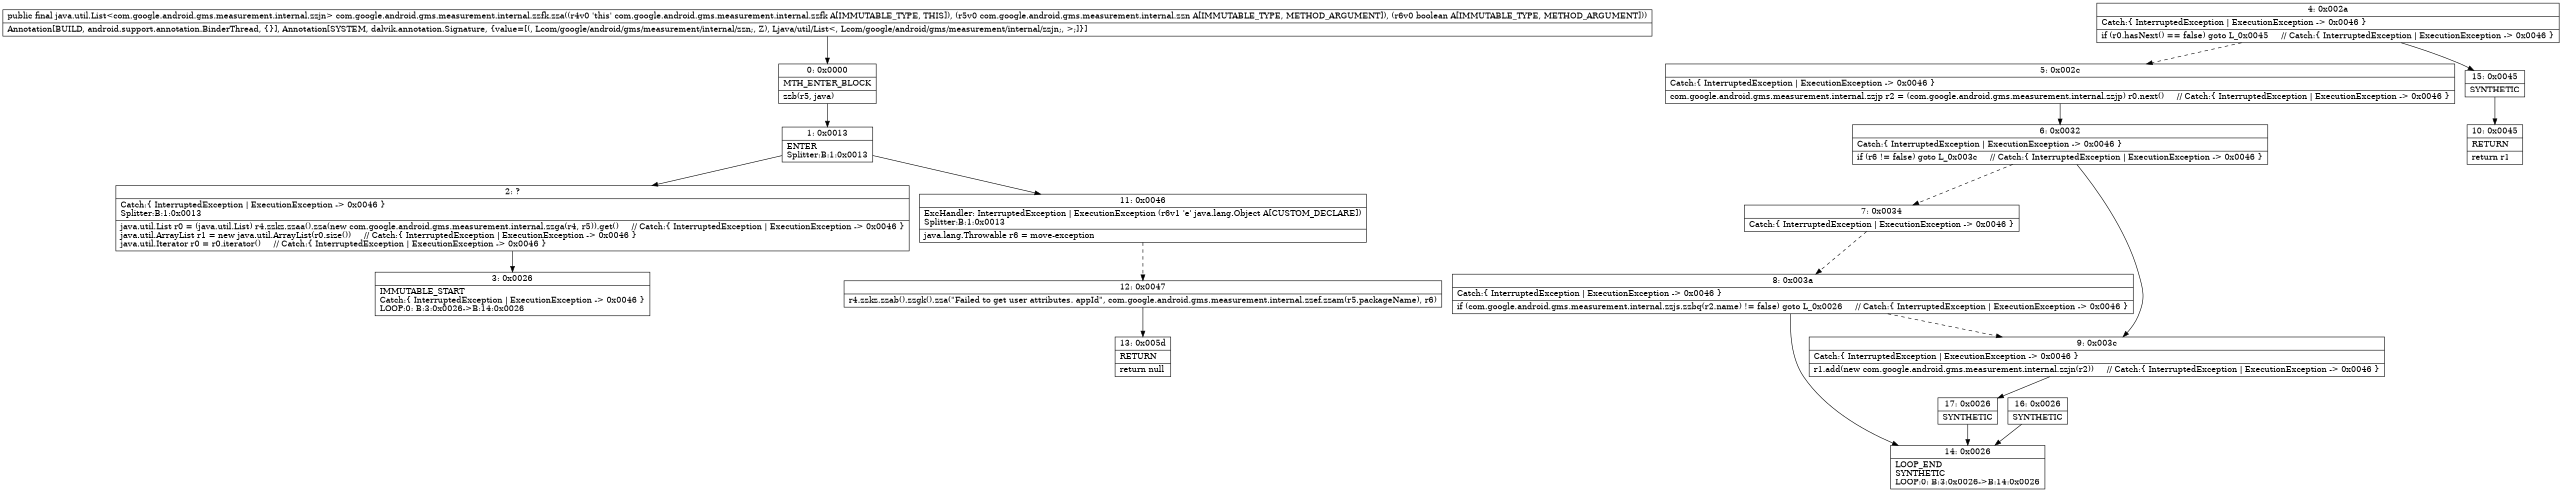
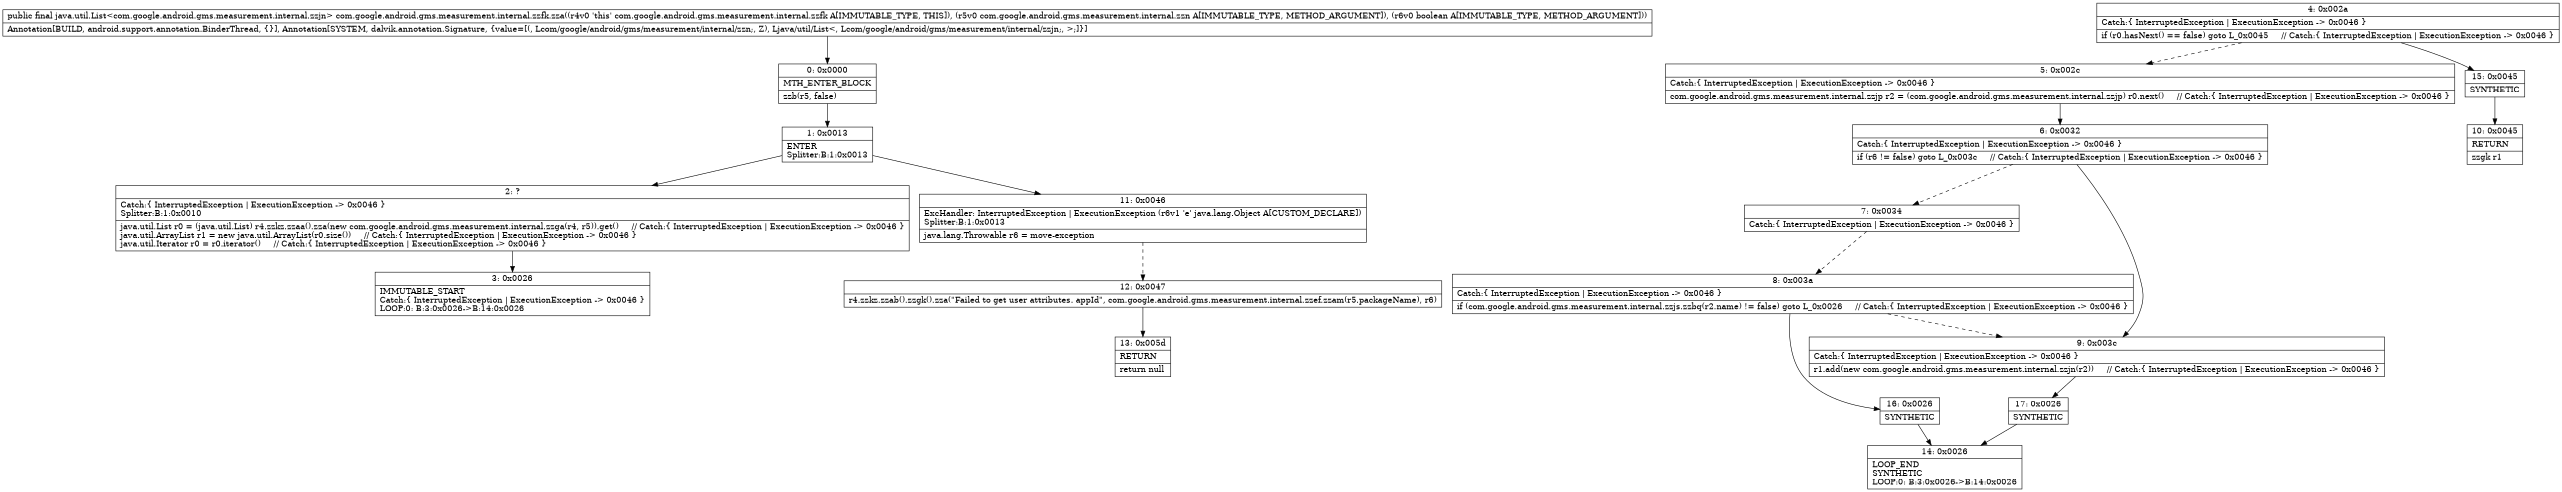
node "0: 0x0000": text "zzb(r5, java)" -> "zzb(r5, false)"
node "10: 0x0045": text "return r1" -> "zzgk r1"
node "2: ?": text "Splitter:B:1:0x0013" -> "Splitter:B:1:0x0010"
edge "8: 0x003a" -> "14: 0x0026": now "8: 0x003a" -> "16: 0x0026"
